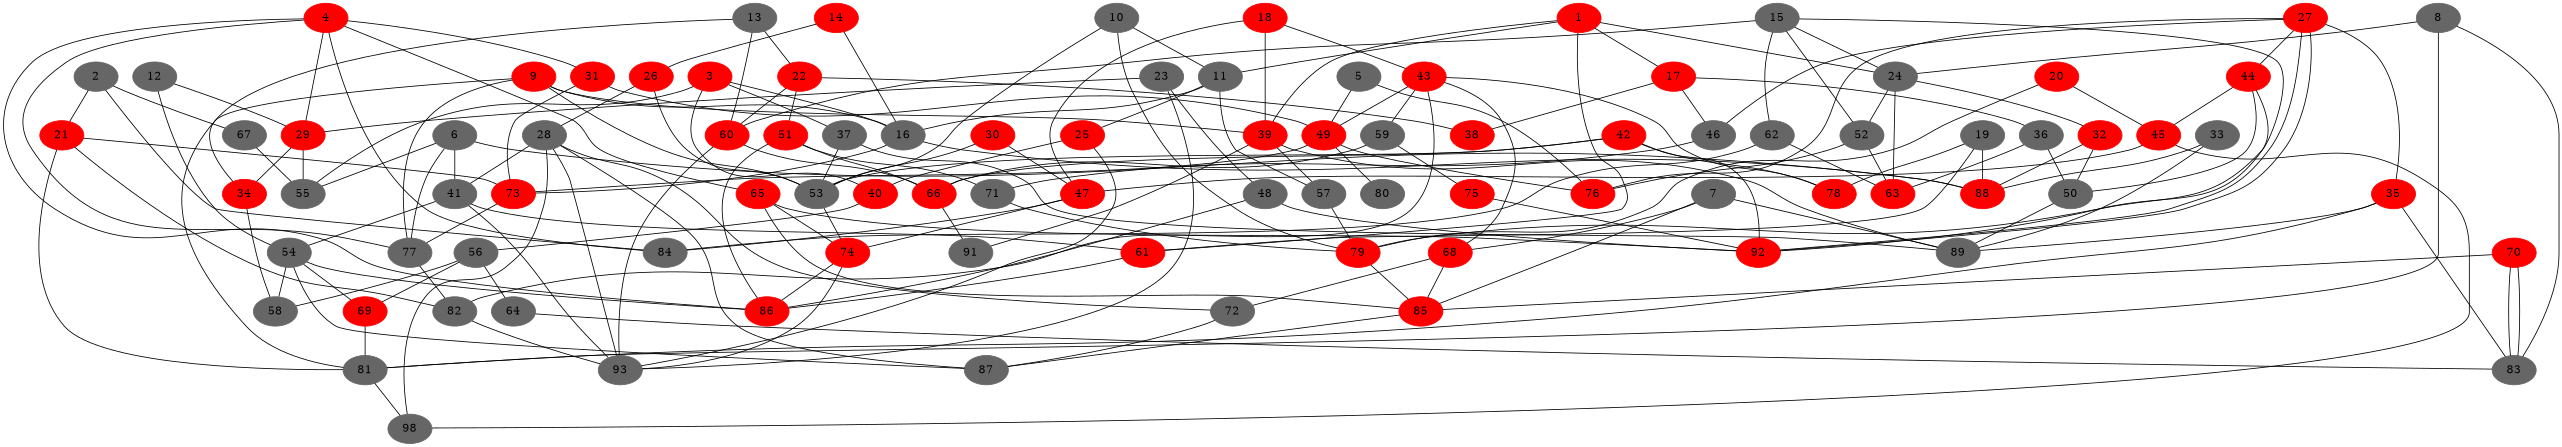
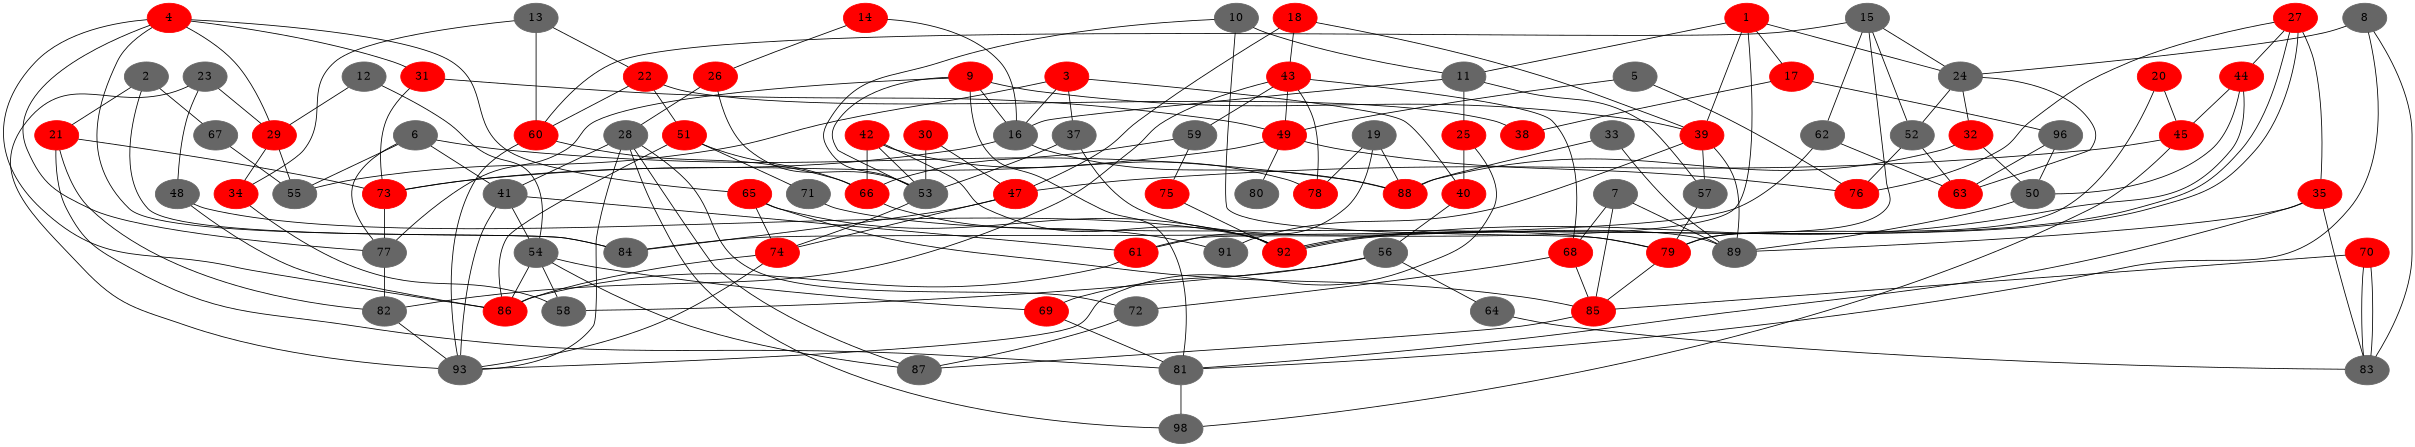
node "46": removed
node "36": label "36" -> "96"
